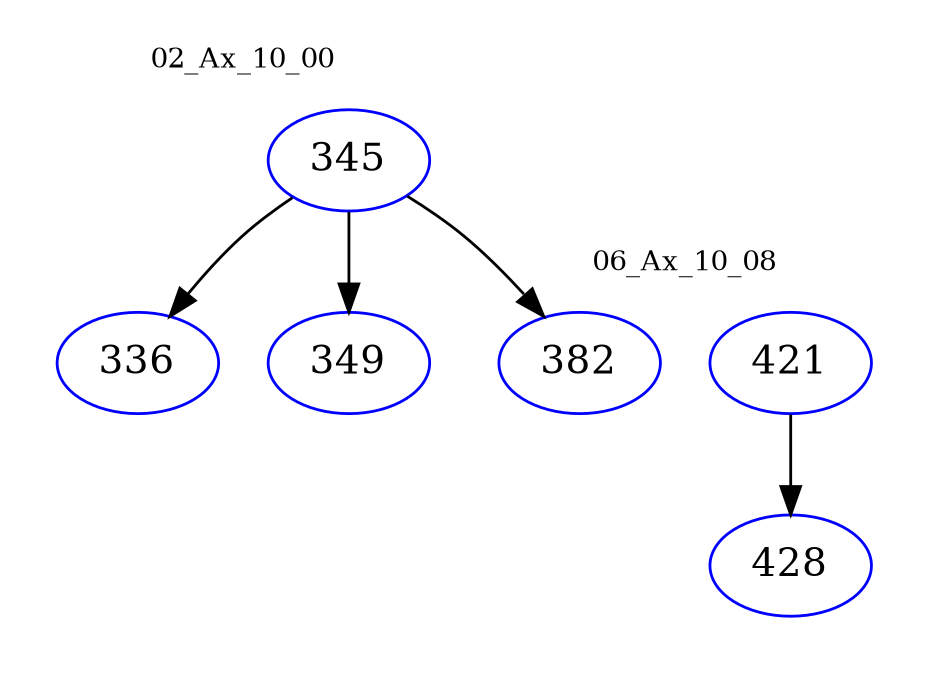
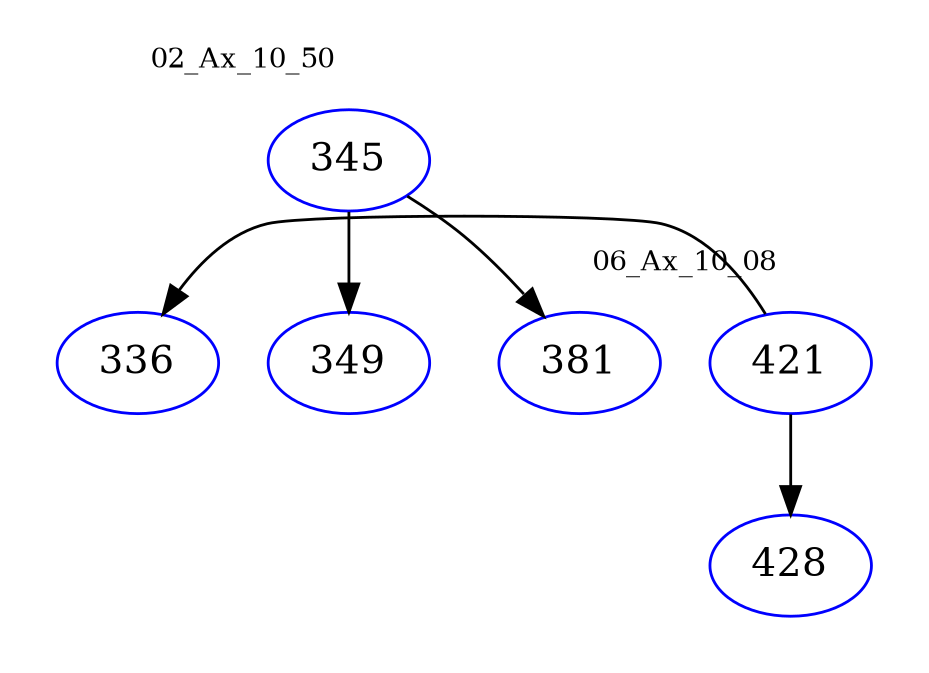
cluster "02_Ax_10_00": label "02_Ax_10_00" -> "02_Ax_10_50"
edge "345" -> "336": now "421" -> "336"
node "382": label "382" -> "381"
